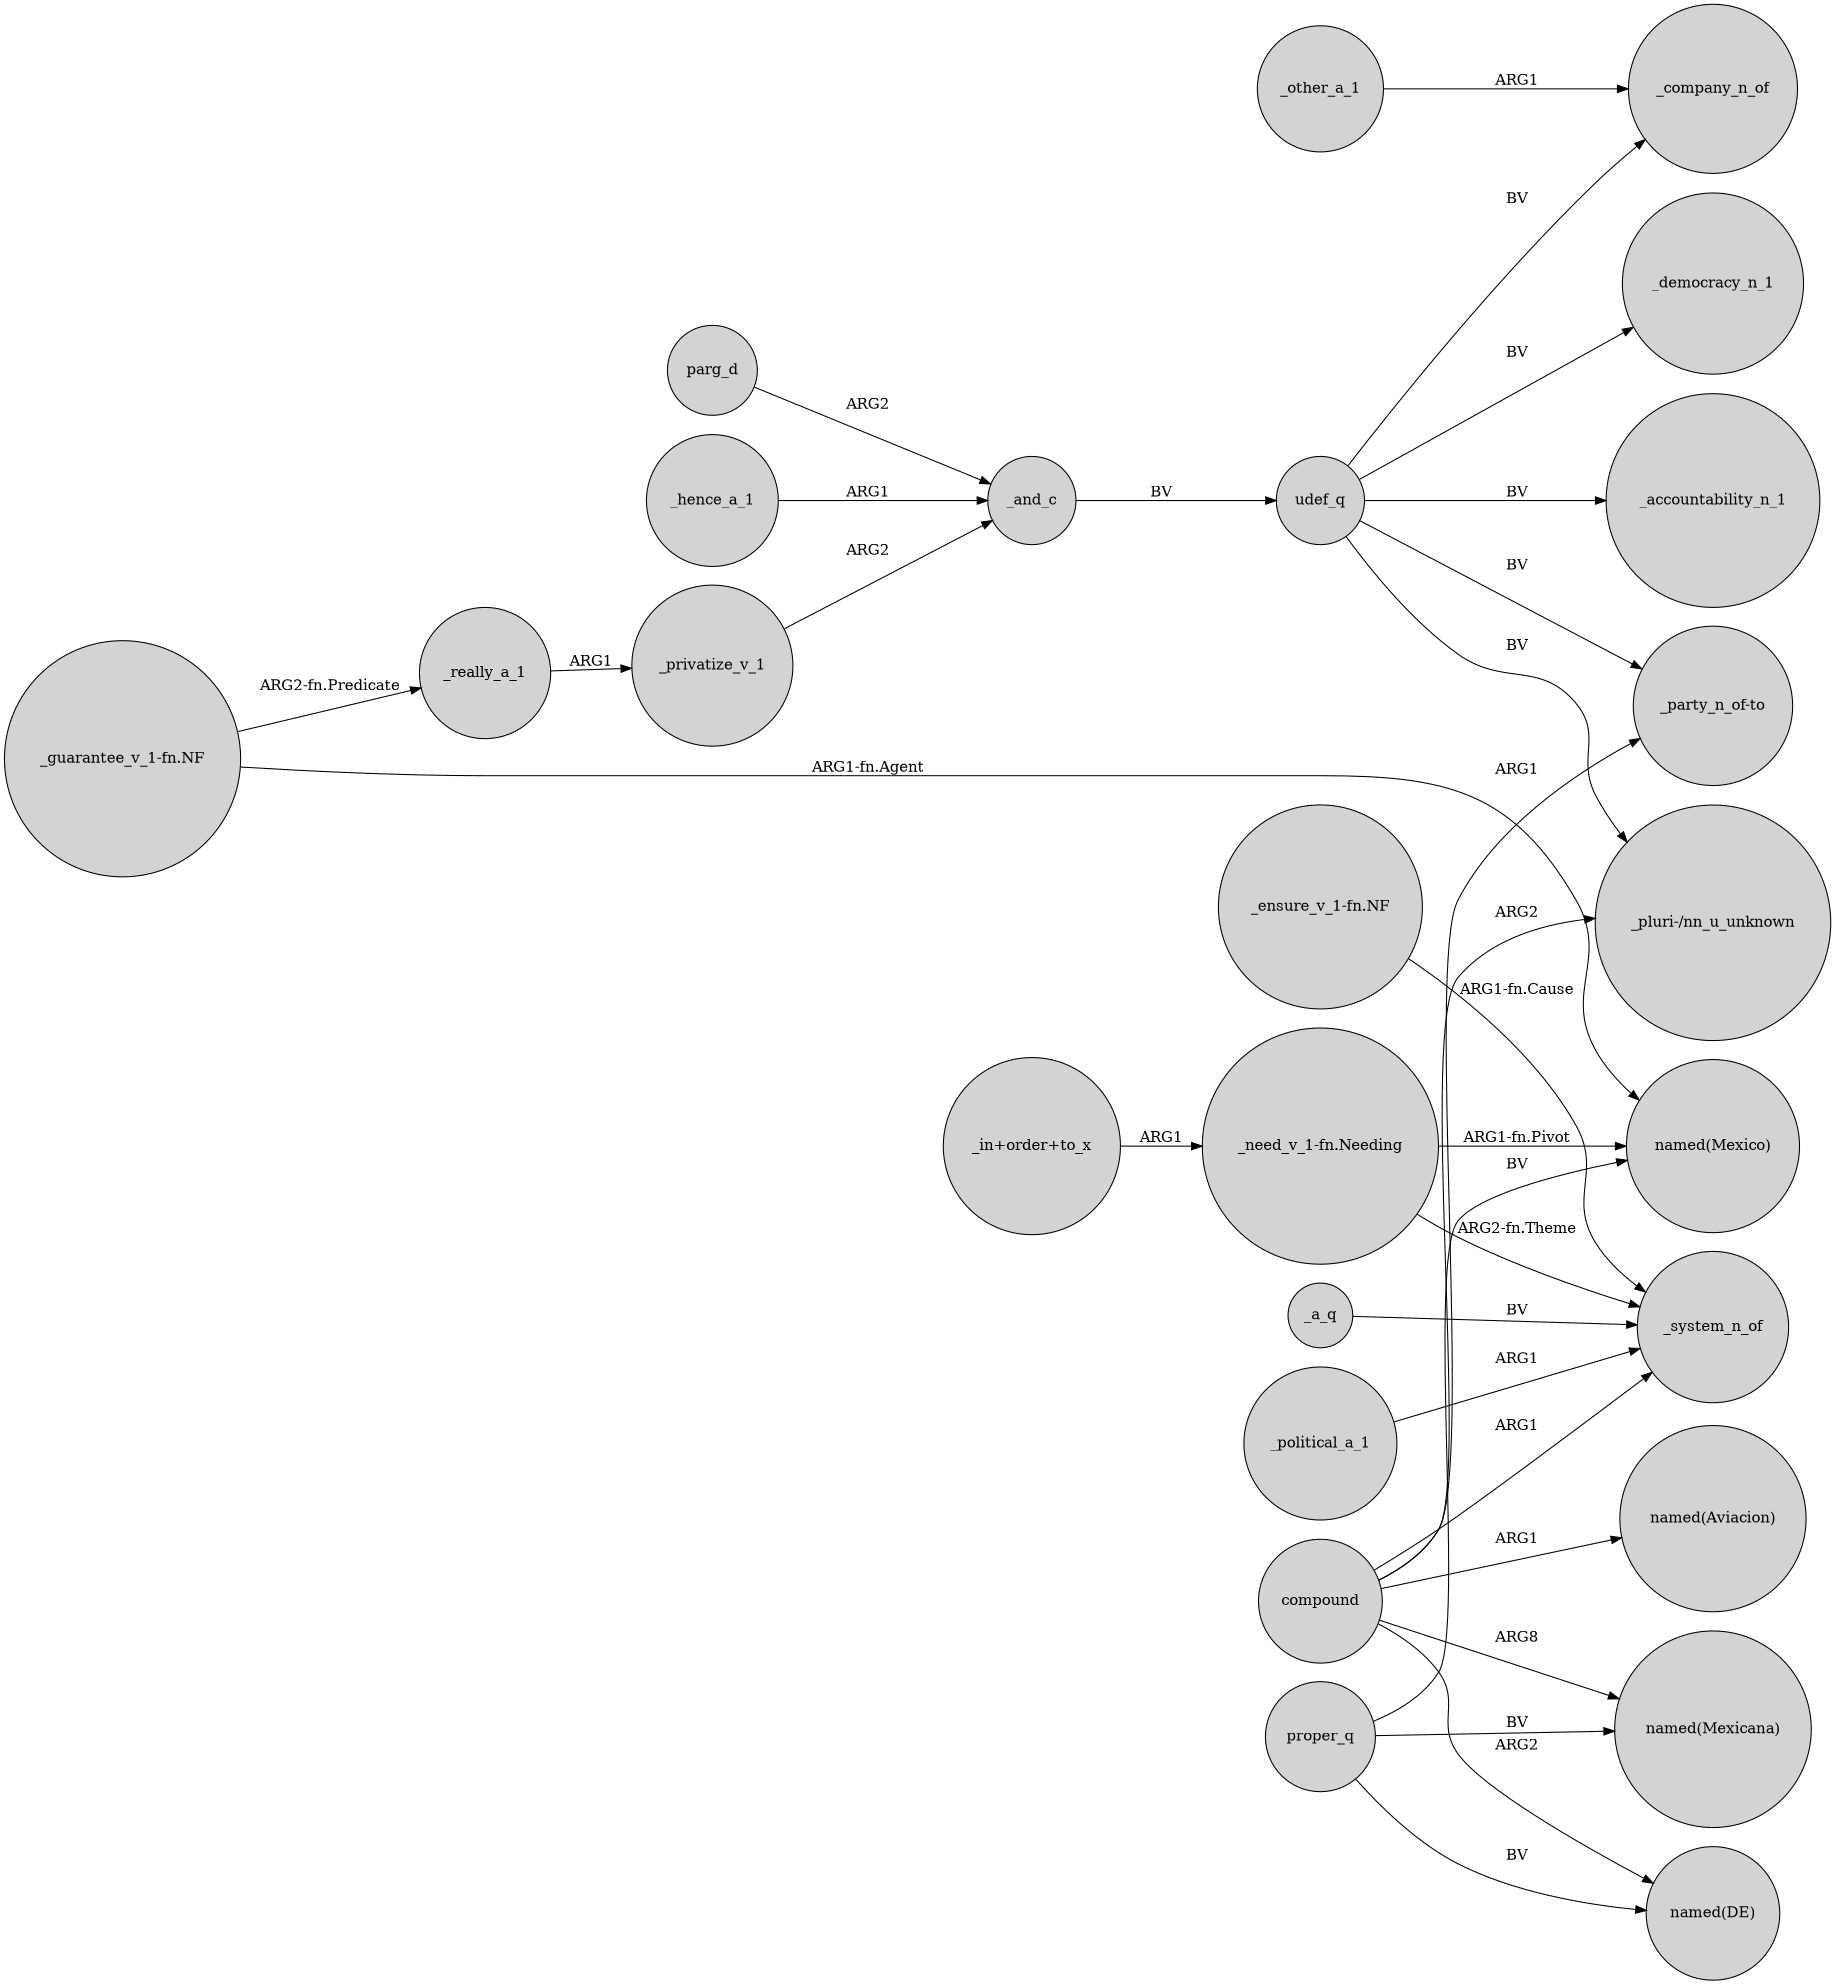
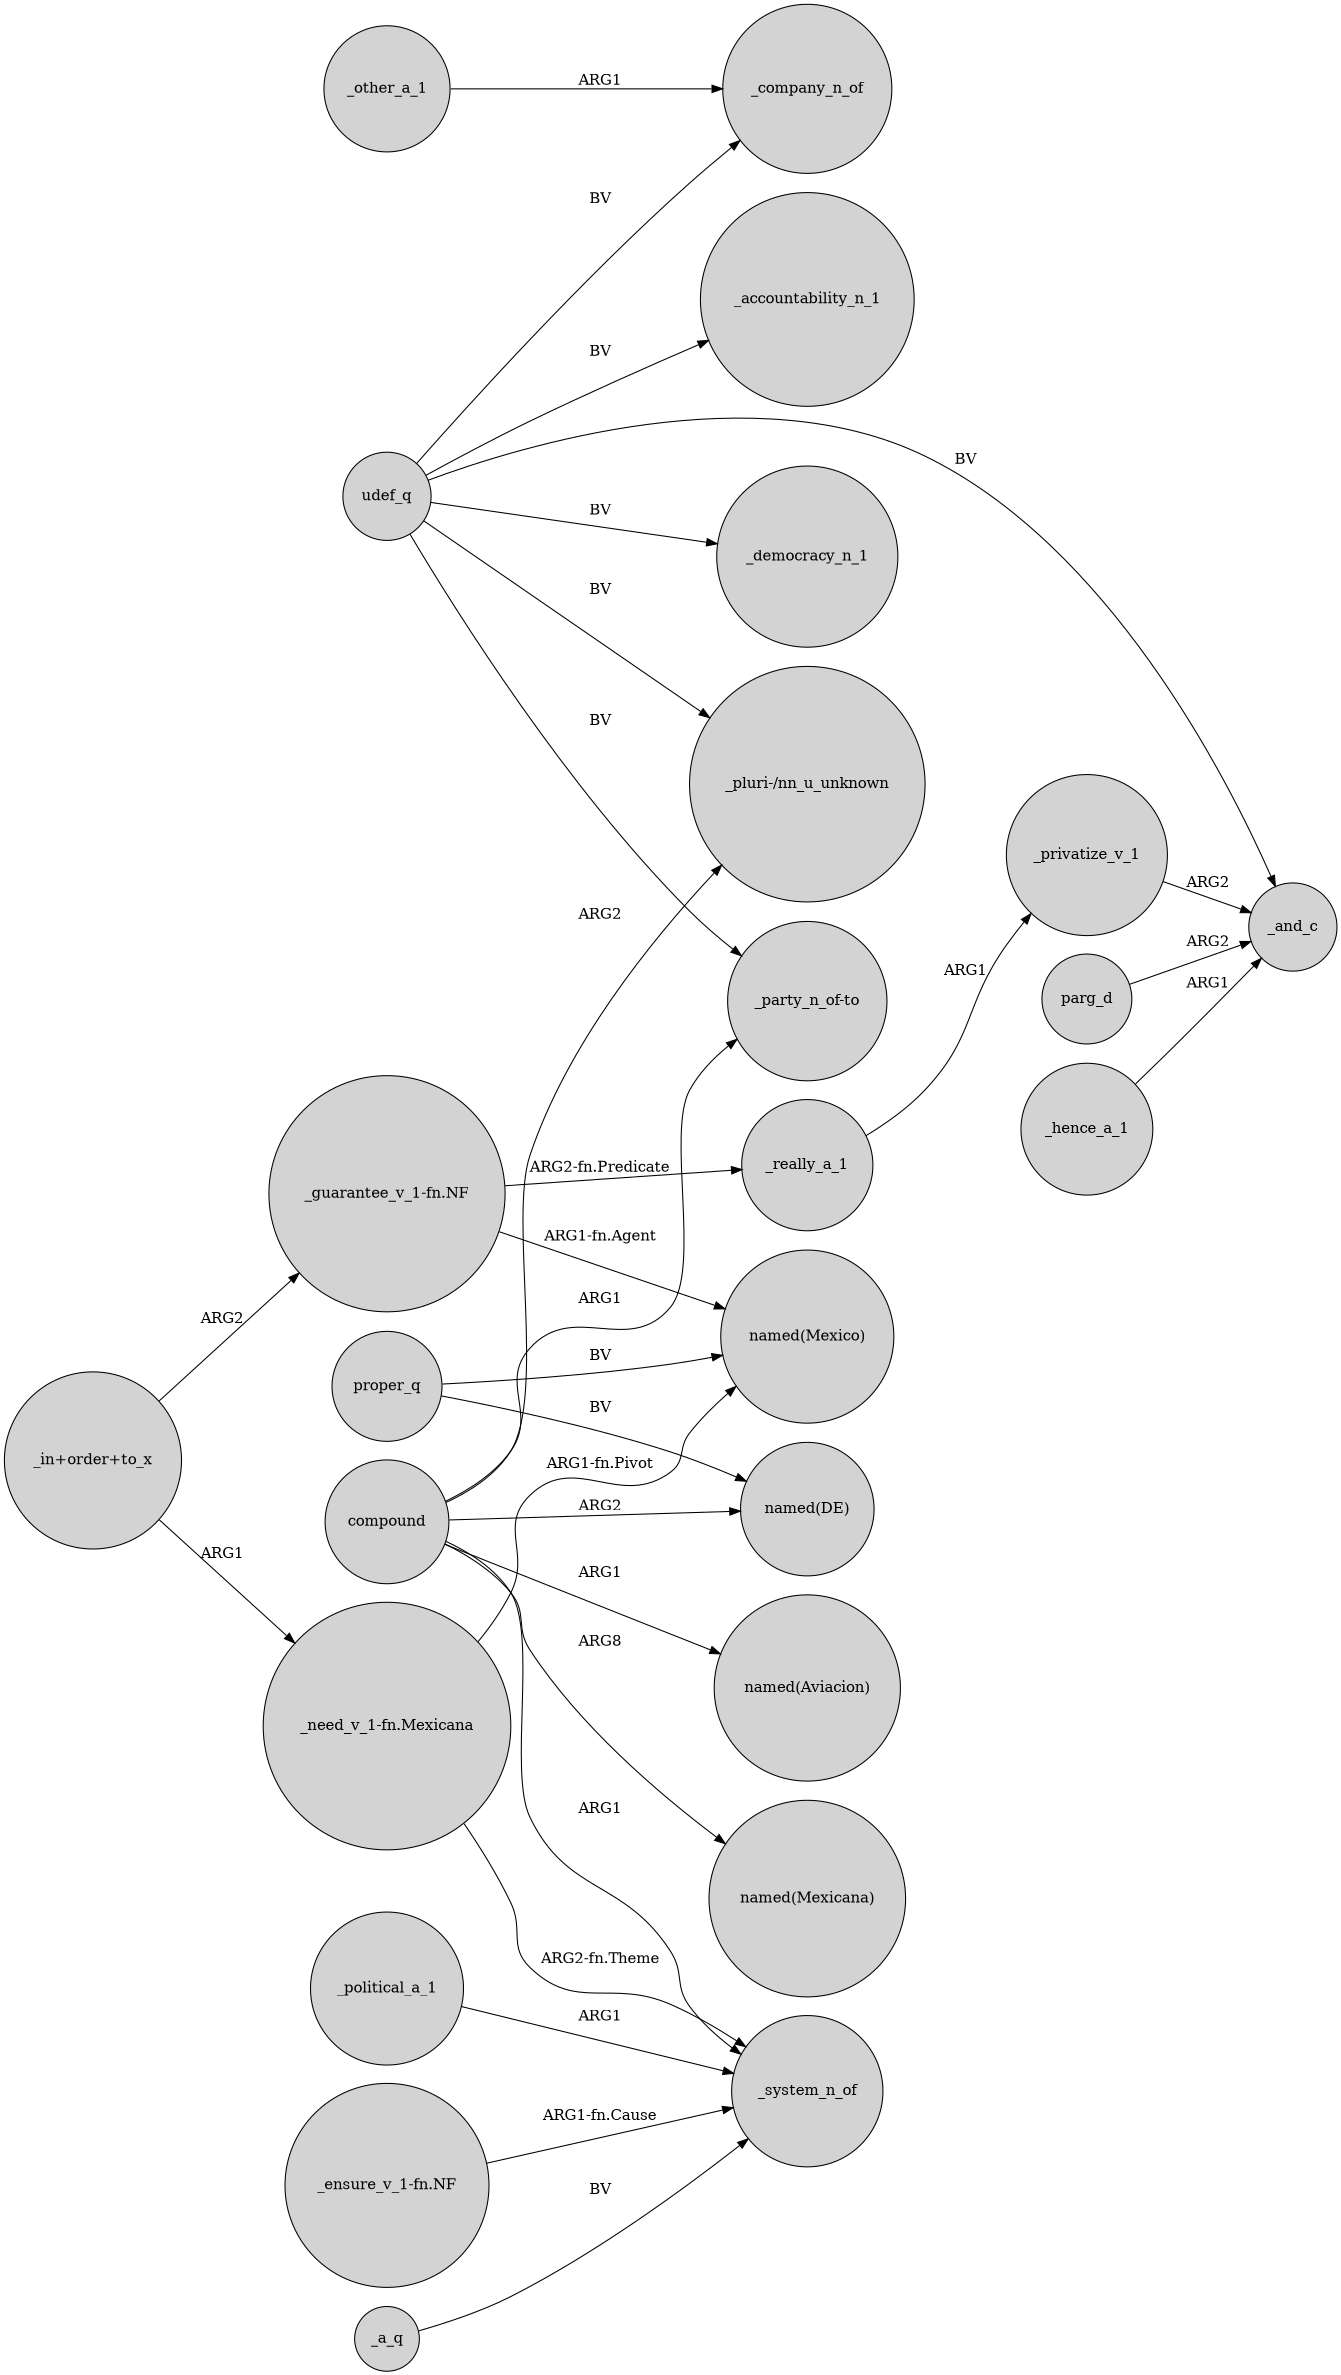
edge "_and_c" -> "udef_q": reversed
node "_need_v_1-fn.Needing": label "_need_v_1-fn.Needing" -> "_need_v_1-fn.Mexicana"
edge "_in+order+to_x" -> "_guarantee_v_1-fn.NF": added, label "ARG2"
edge "proper_q" -> "named(Mexicana)": removed, label "BV"
